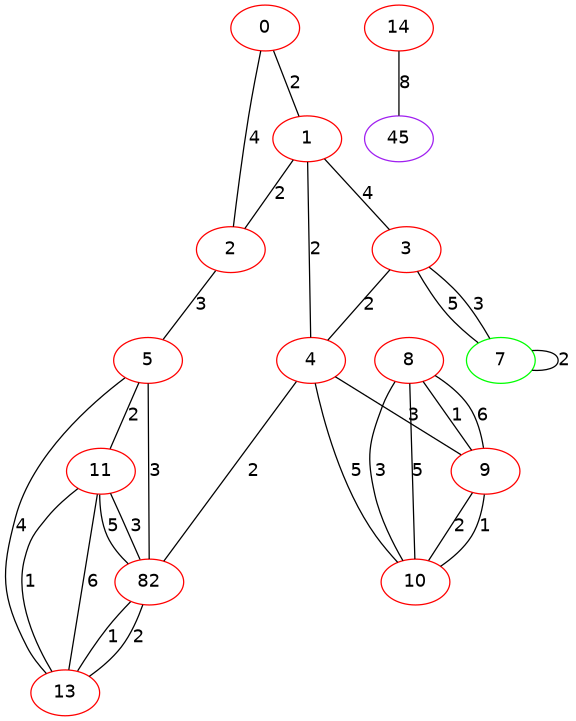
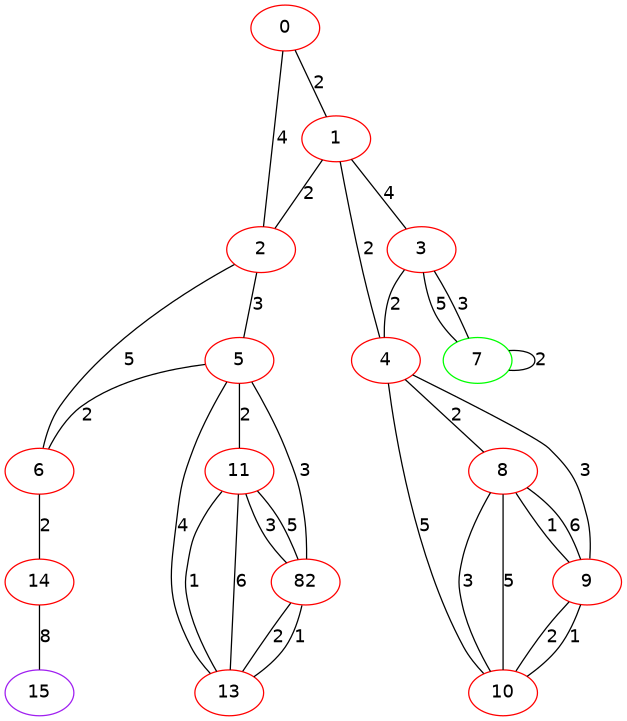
node "45": label "45" -> "15"
node "6": added
edge "4" -- "82": now "4" -- "8"
